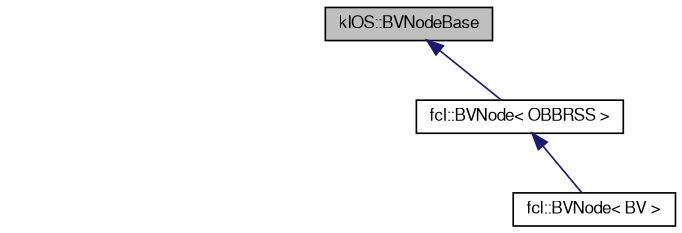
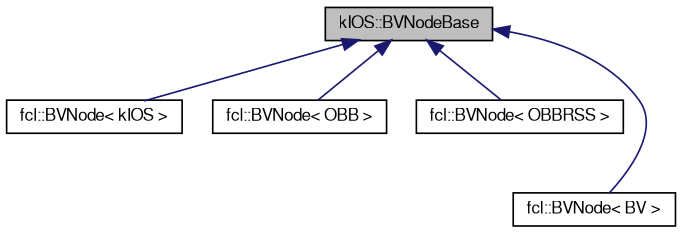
node "fcl::BVNode< kIOS >": added
node "fcl::BVNode< OBB >": added
edge "fcl::BVNode< BV >" -> "fcl::BVNode< OBBRSS >": now "fcl::BVNode< BV >" -> "kIOS::BVNodeBase"
